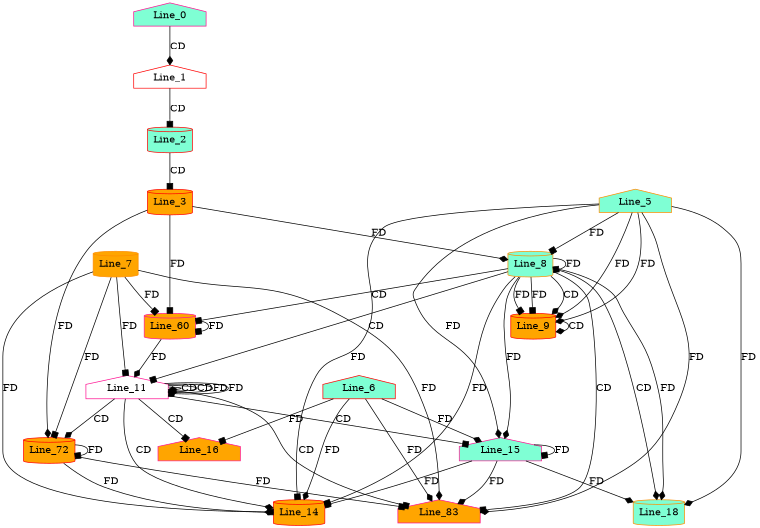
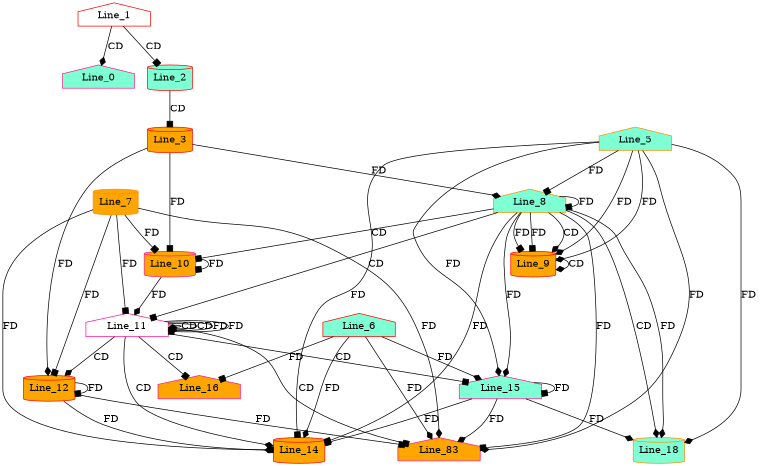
edge "Line_0" -> "Line_1": reversed
node "Line_8": shape cylinder -> house
node "Line_60": label "Line_60" -> "Line_10"
edge "Line_8" -> "Line_83": label "CD" -> "FD"
node "Line_72": label "Line_72" -> "Line_12"
